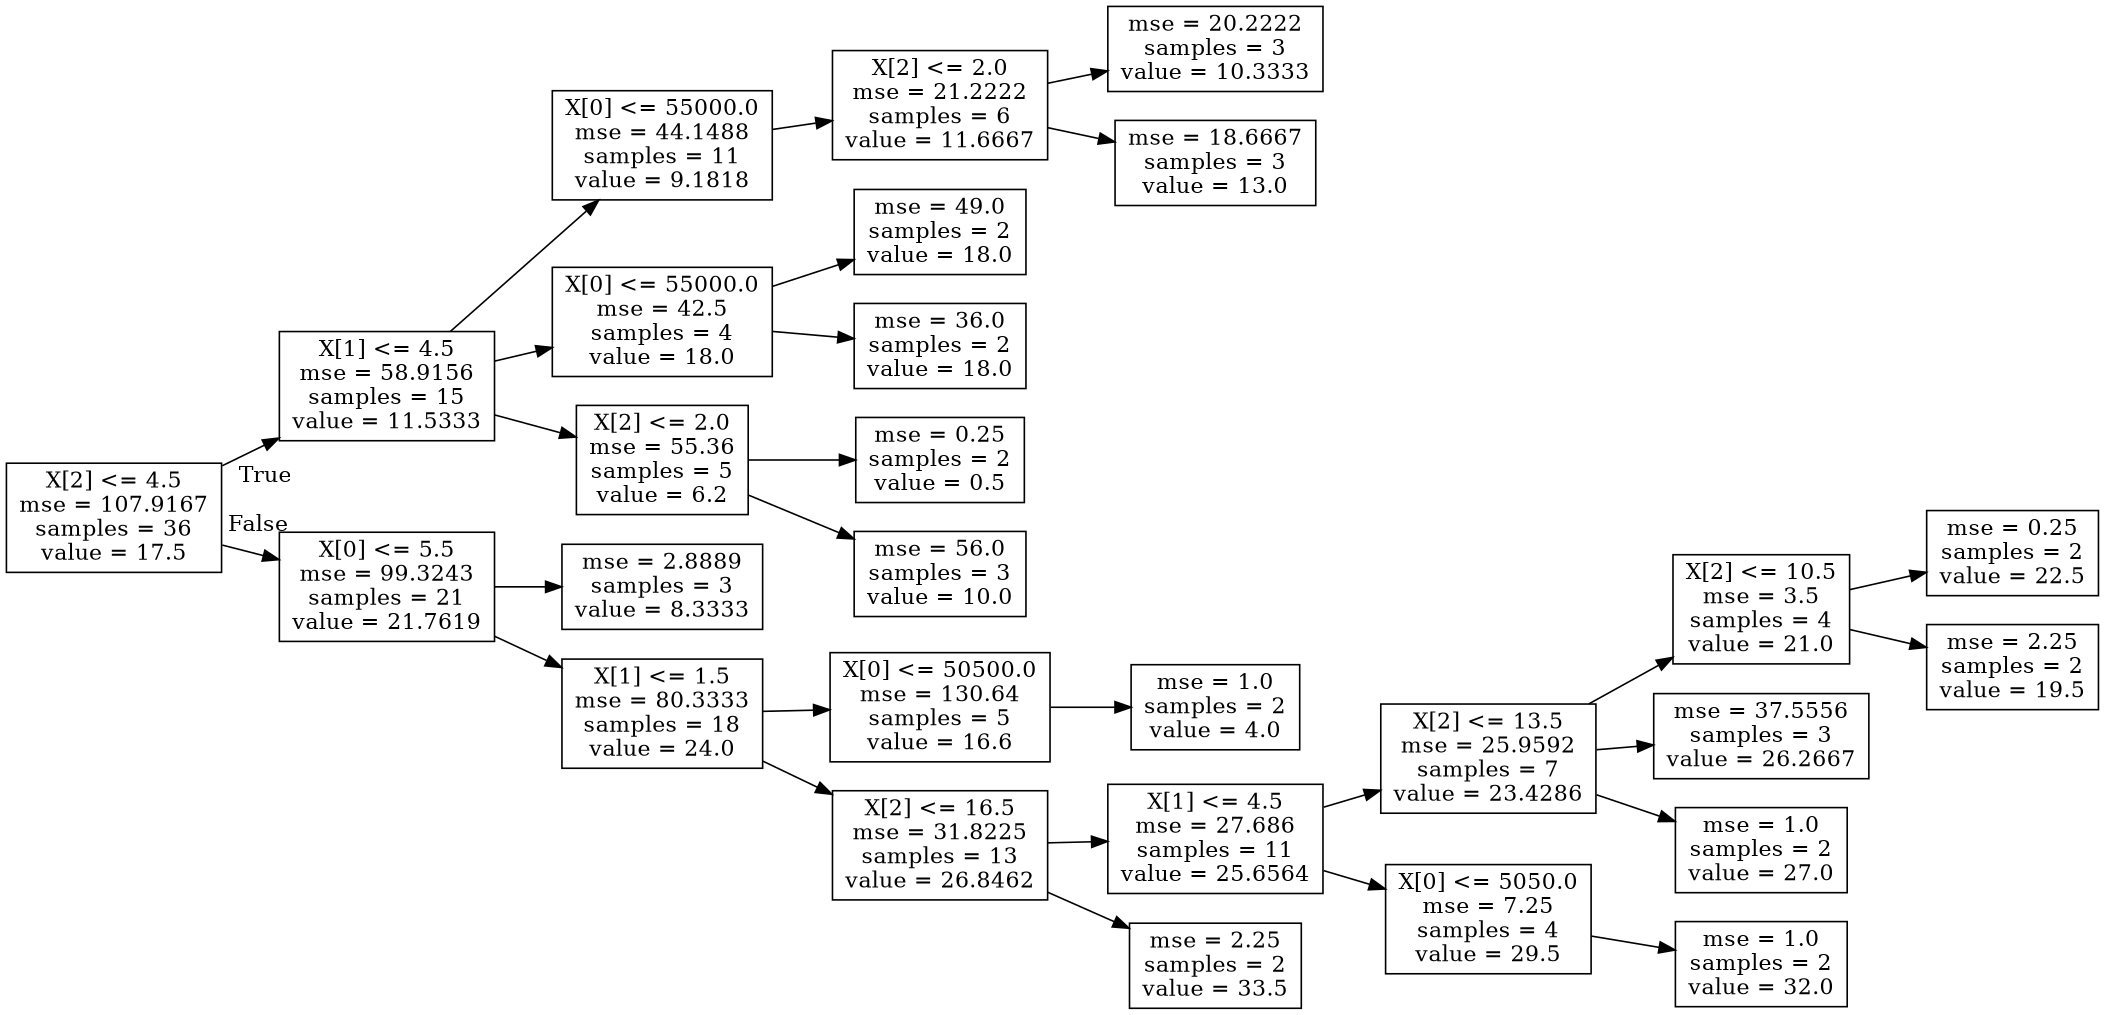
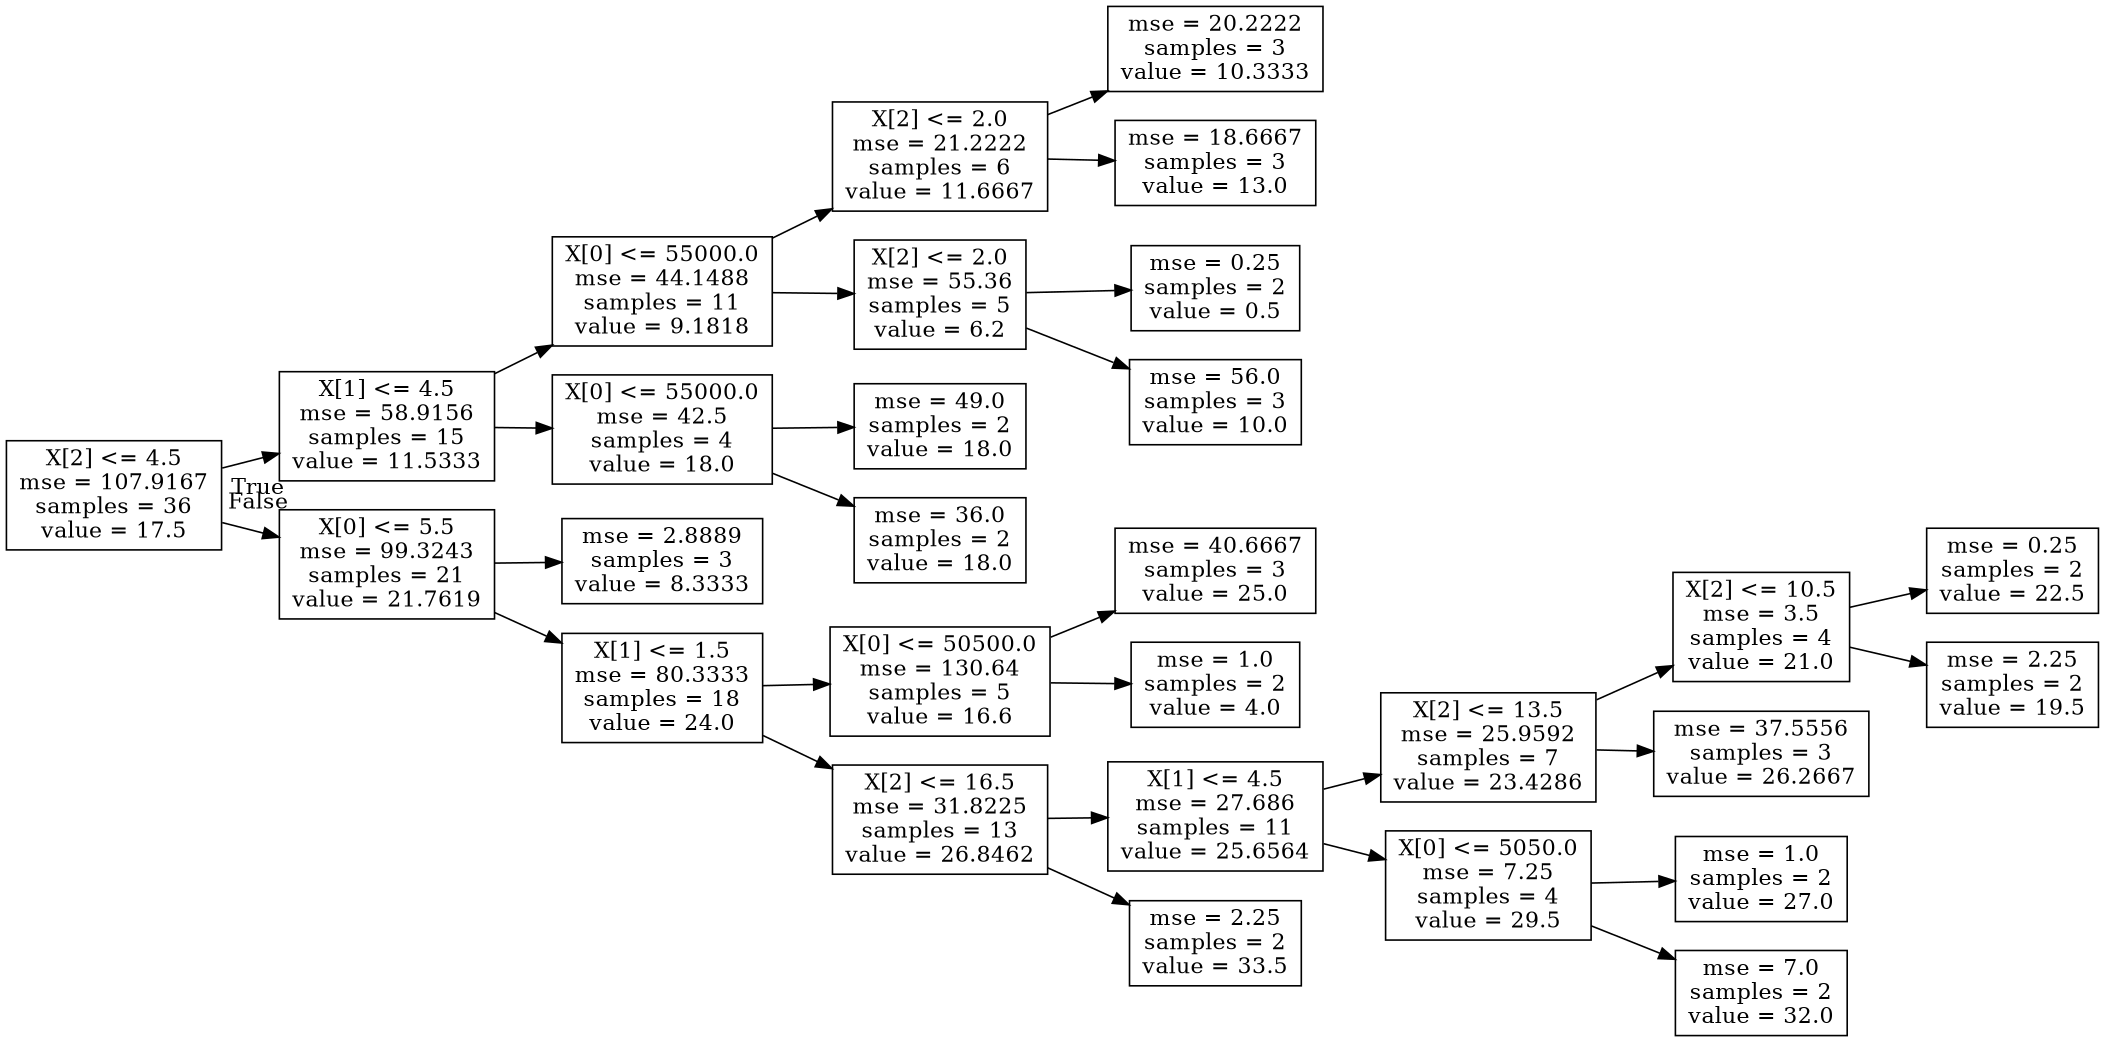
edge "X[1] <= 4.5 mse = 58.9156 samples = 15 value = 11.5333" -> "X[2] <= 2.0 mse = 55.36 samples = 5 value = 6.2": now "X[0] <= 55000.0 mse = 44.1488 samples = 11 value = 9.1818" -> "X[2] <= 2.0 mse = 55.36 samples = 5 value = 6.2"
node "mse = 40.6667 samples = 3 value = 25.0": added
edge "X[2] <= 13.5 mse = 25.9592 samples = 7 value = 23.4286" -> "mse = 1.0 samples = 2 value = 27.0": now "X[0] <= 5050.0 mse = 7.25 samples = 4 value = 29.5" -> "mse = 1.0 samples = 2 value = 27.0"
node "mse = 1.0 samples = 2 value = 32.0": label "mse = 1.0 samples = 2 value = 32.0" -> "mse = 7.0 samples = 2 value = 32.0"
